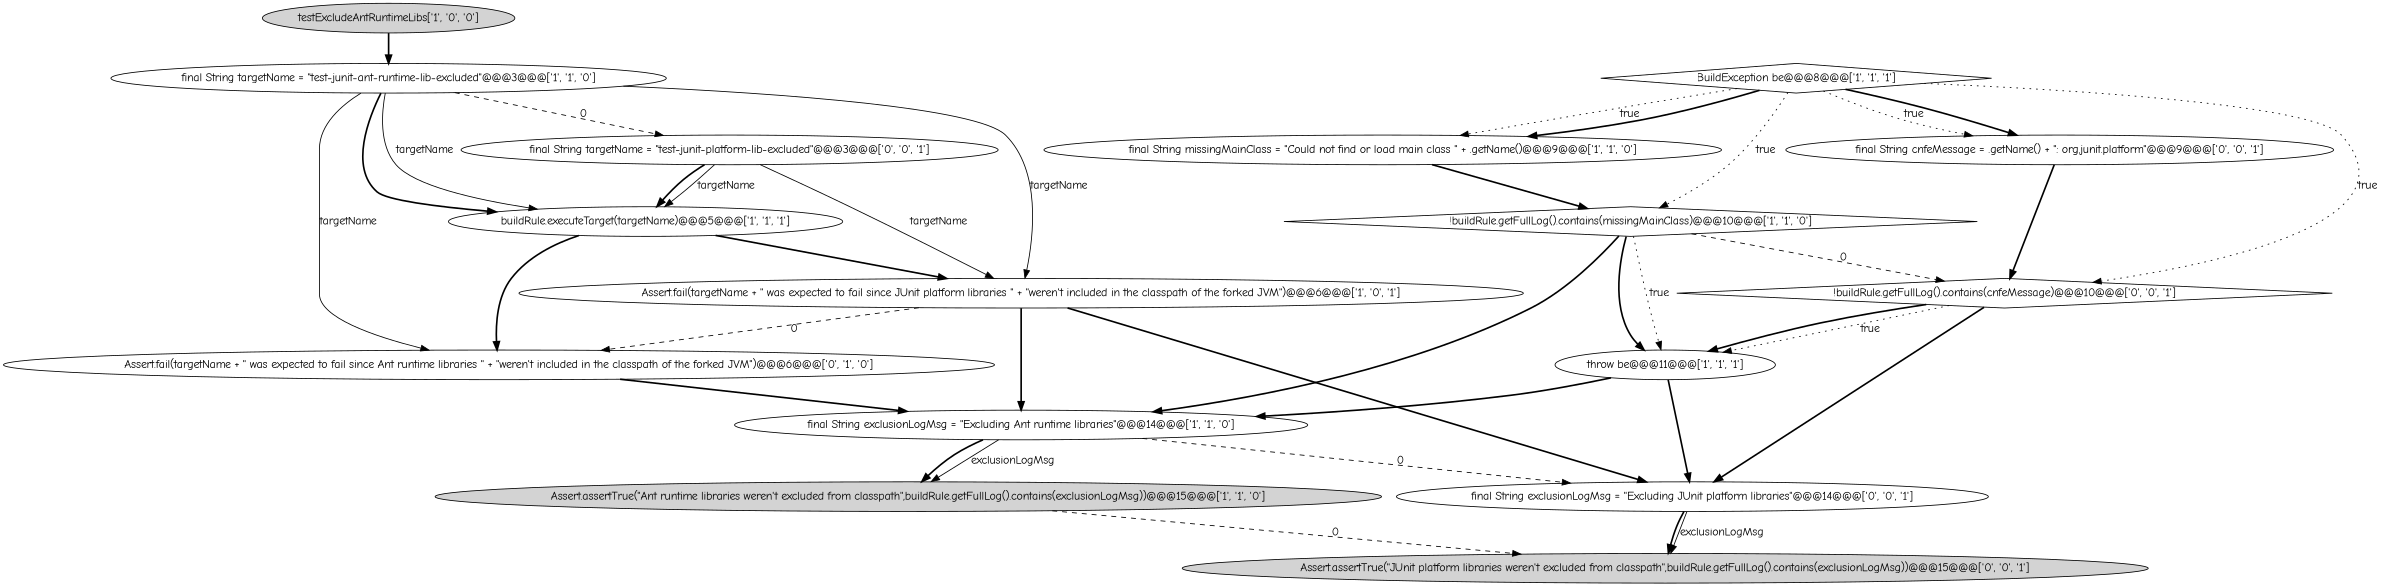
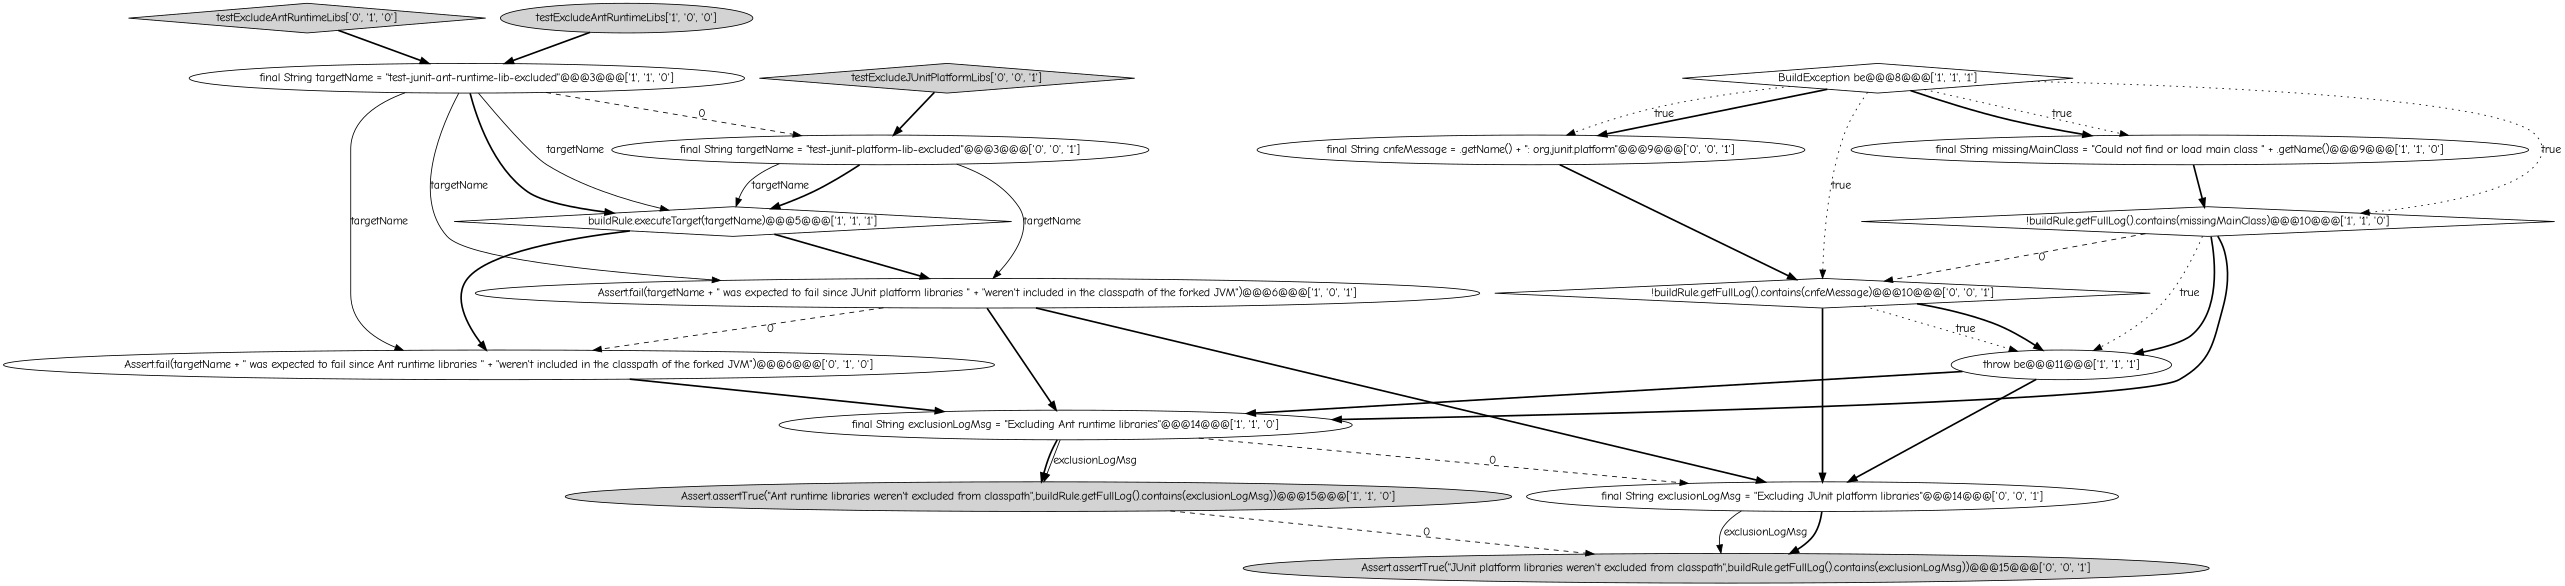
node "testExcludeAntRuntimeLibs['0', '1', '0']": added
node "testExcludeJUnitPlatformLibs['0', '0', '1']": added
node "buildRule.executeTarget(targetName)@@@5@@@['1', '1', '1']": shape ellipse -> diamond
